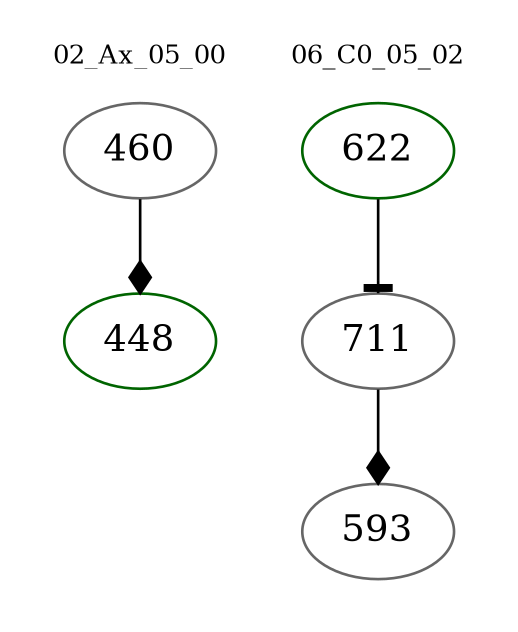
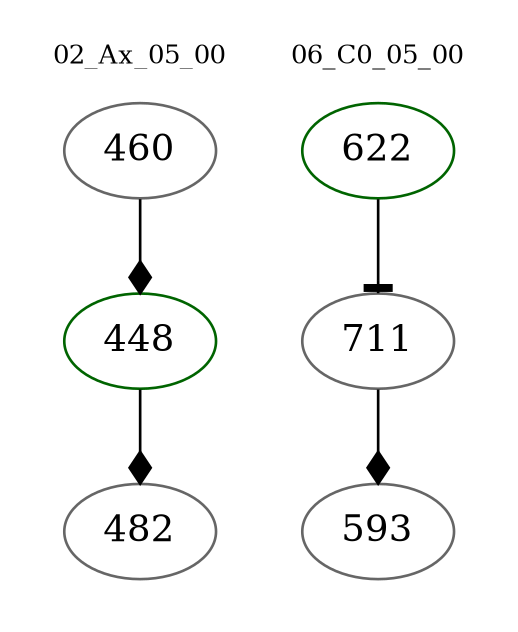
cluster "06_C0_05_02": label "06_C0_05_02" -> "06_C0_05_00"
node "482": added
